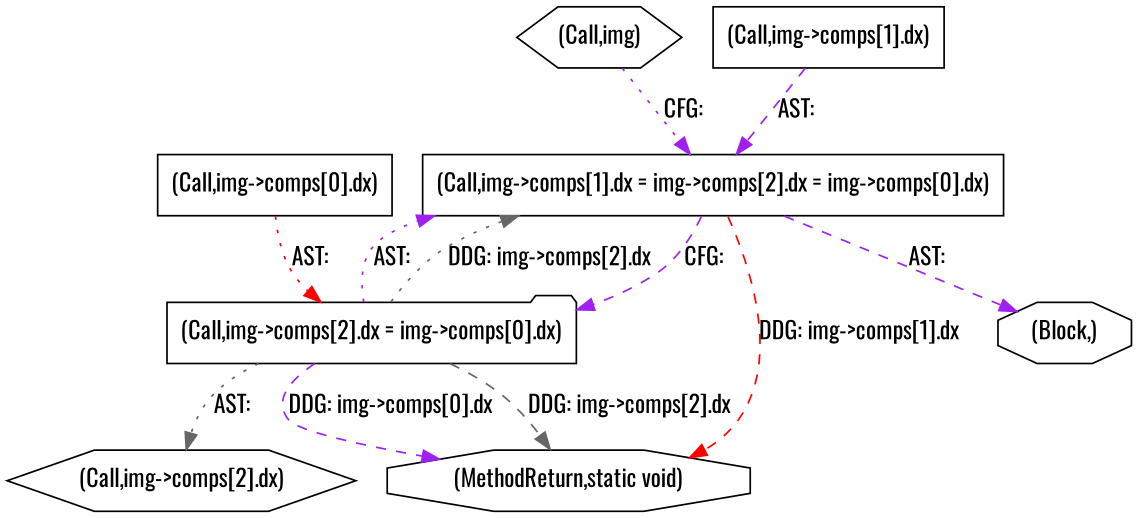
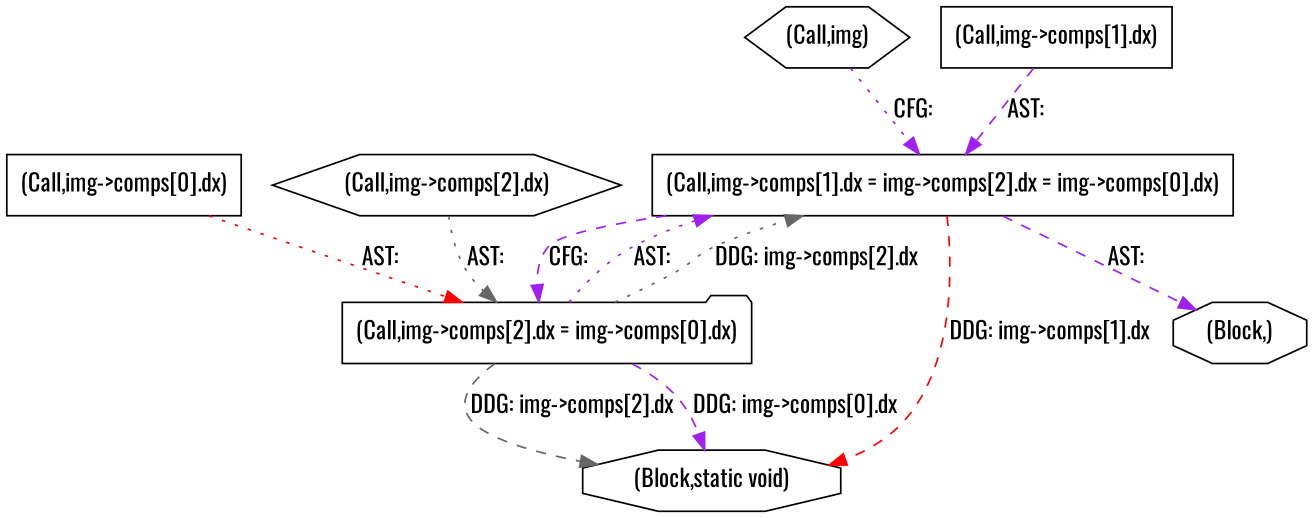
edge "(Call,img->comps[2].dx = img->comps[0].dx)" -> "(Call,img->comps[2].dx)": reversed
node "(MethodReturn,static void)": label "(MethodReturn,static void)" -> "(Block,static void)"
